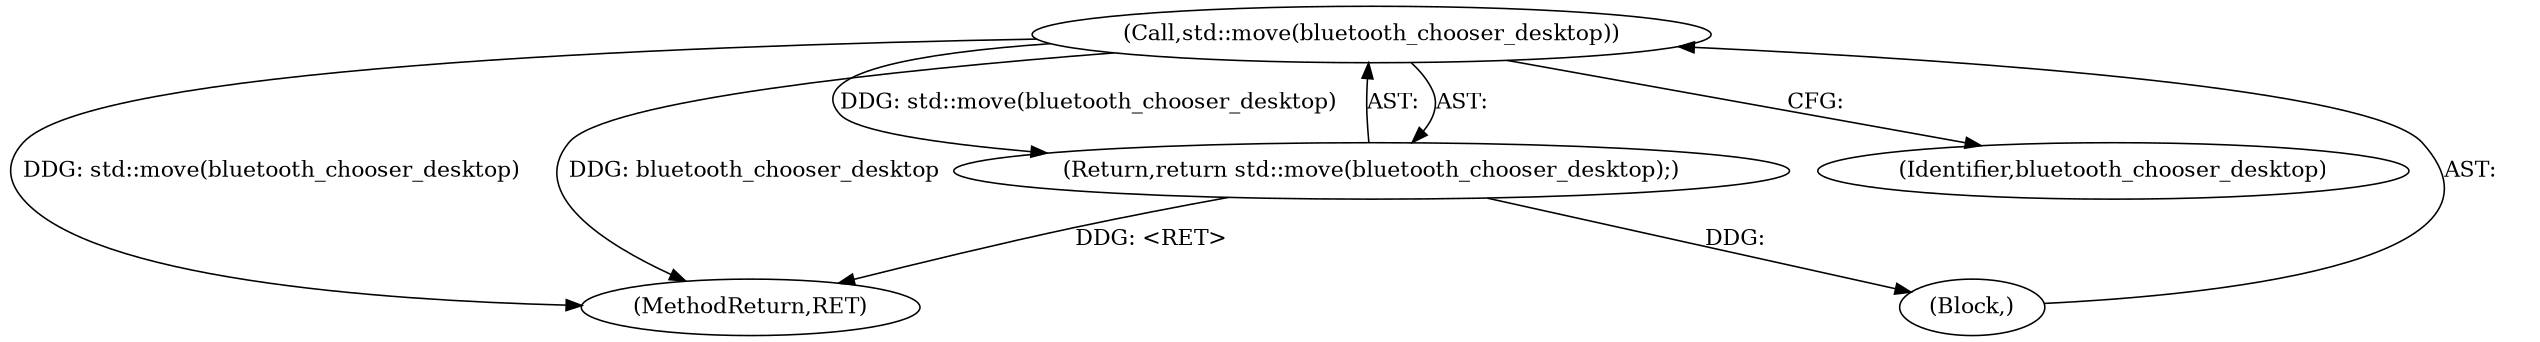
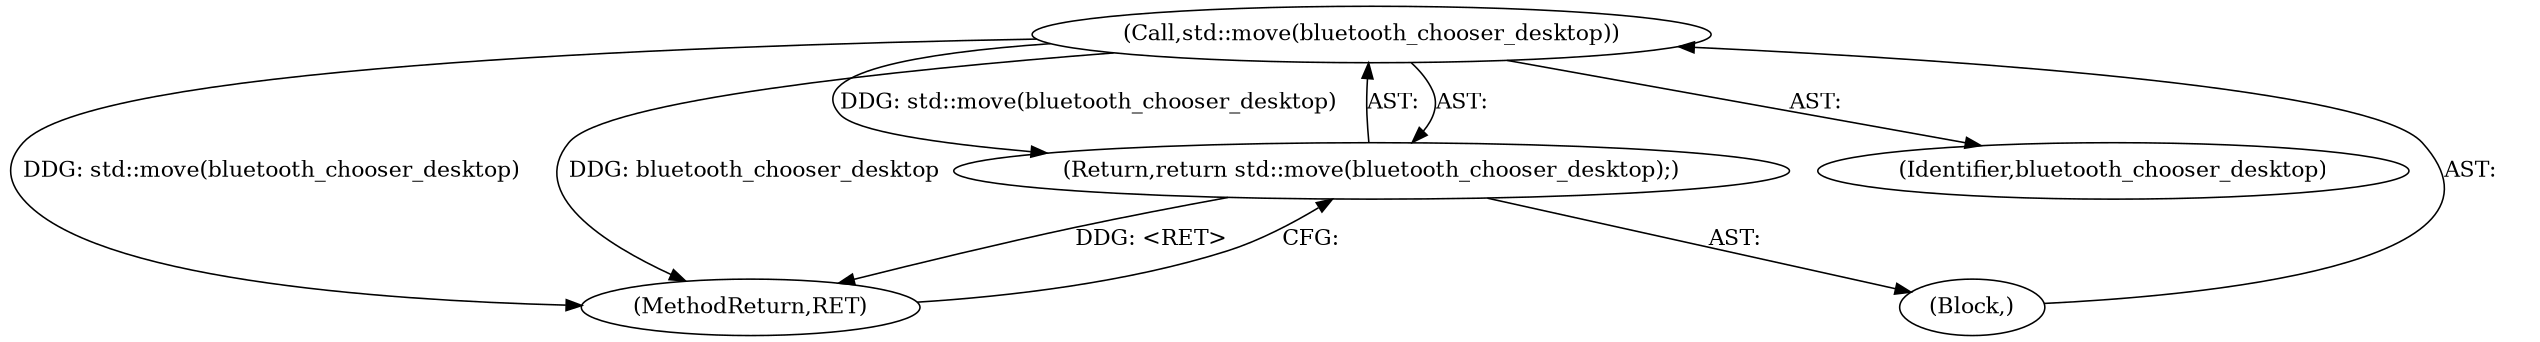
edge "(Call,std::move(bluetooth_chooser_desktop))" -> "(Identifier,bluetooth_chooser_desktop)": label "CFG: " -> "AST: "
edge "(Return,return std::move(bluetooth_chooser_desktop);)" -> "(Block,)": label "DDG: " -> "AST: "
edge "(MethodReturn,RET)" -> "(Return,return std::move(bluetooth_chooser_desktop);)": added, label "CFG:"
